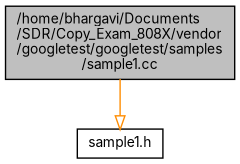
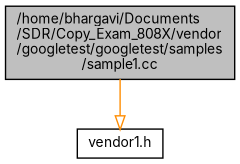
node "sample1.h": label "sample1.h" -> "vendor1.h"
